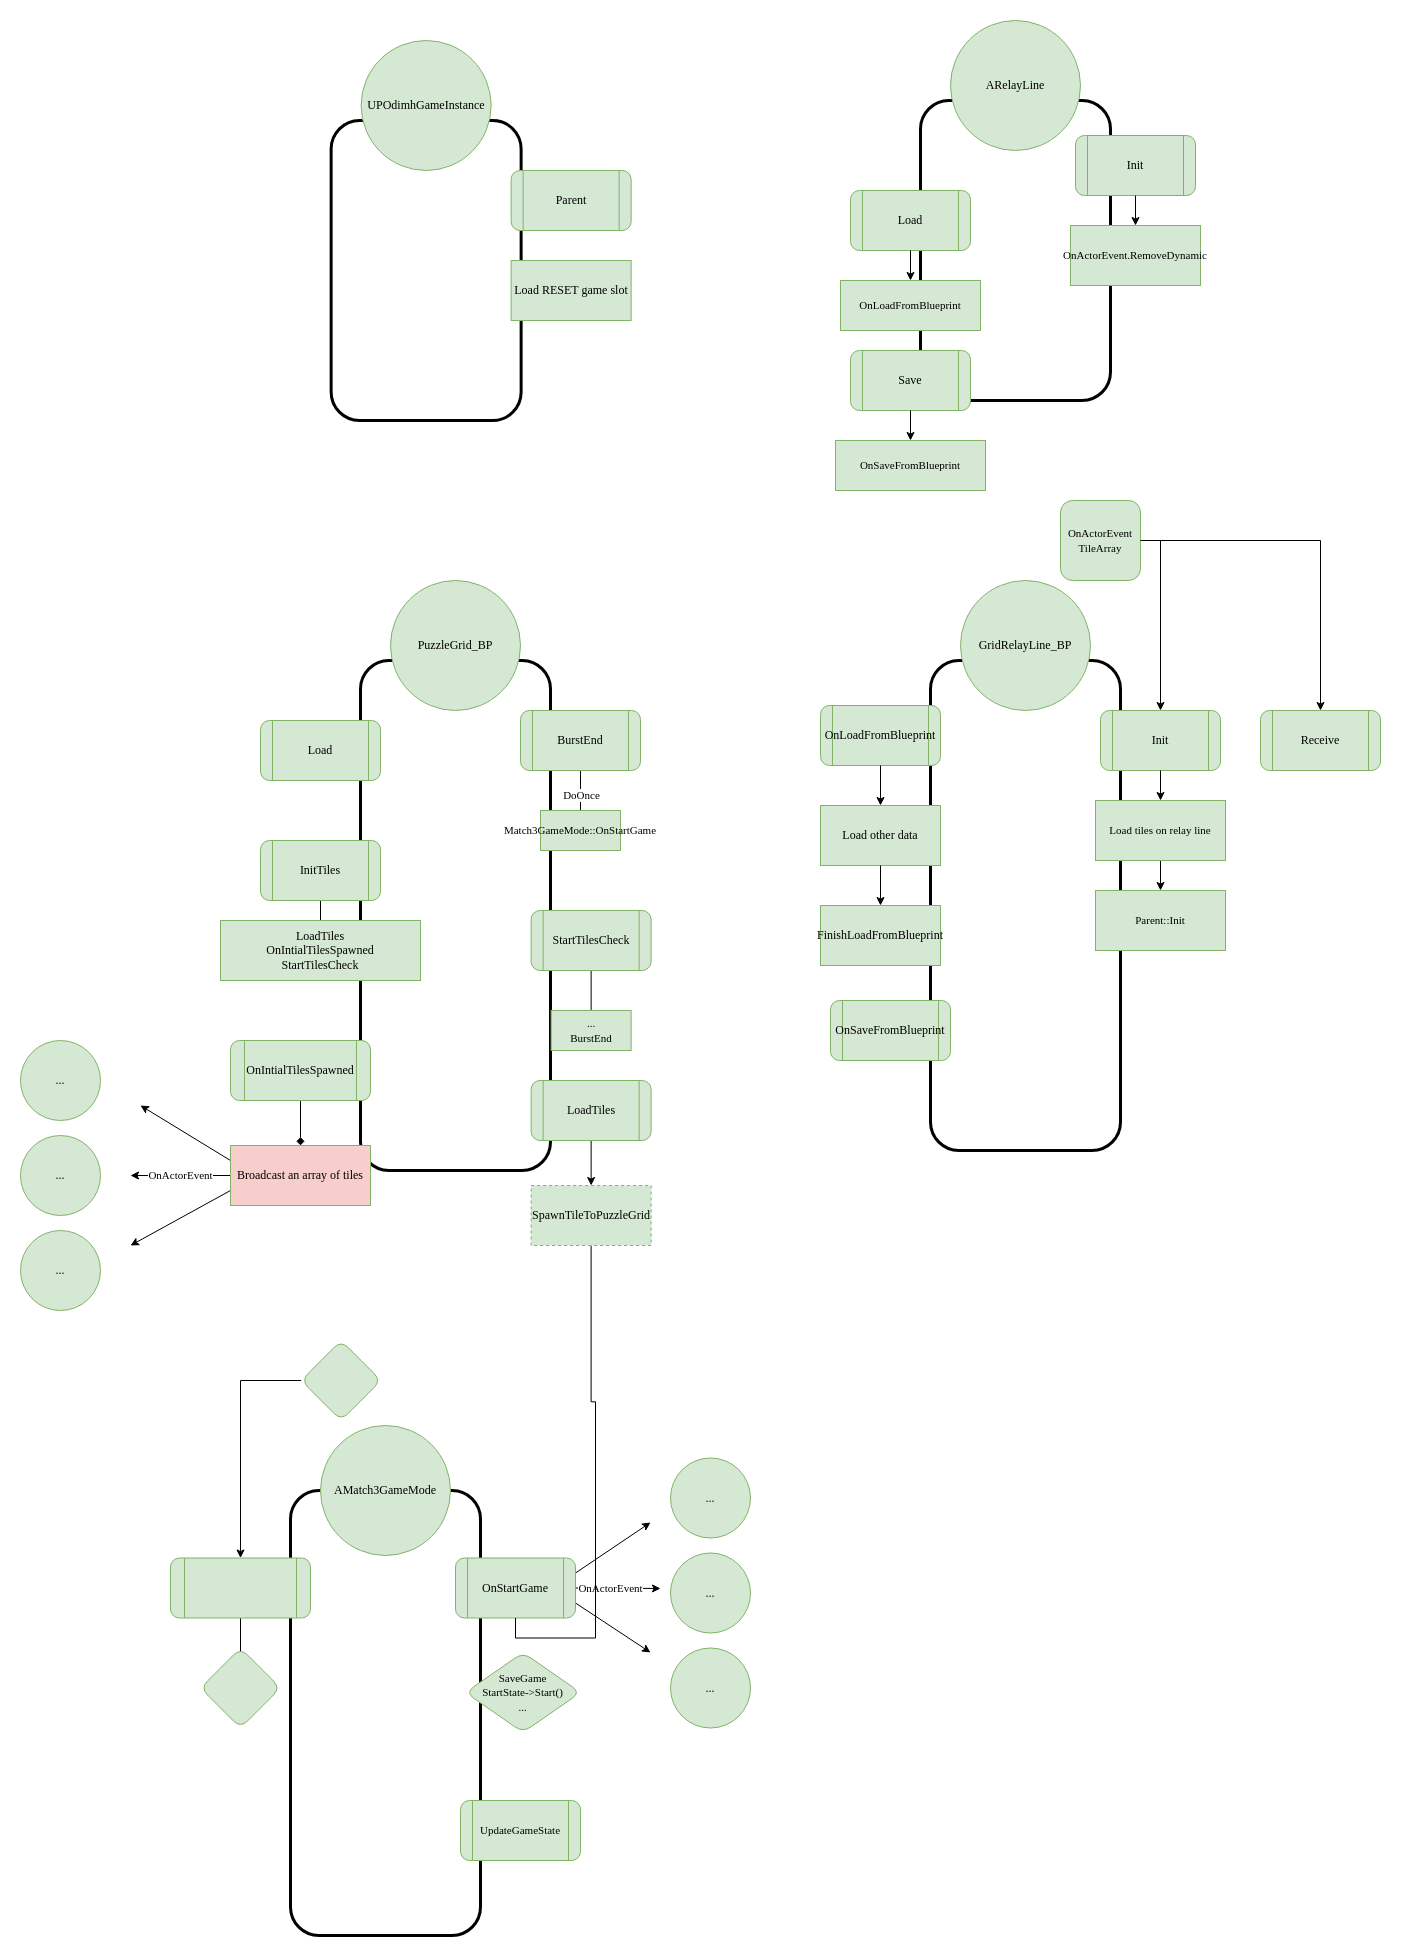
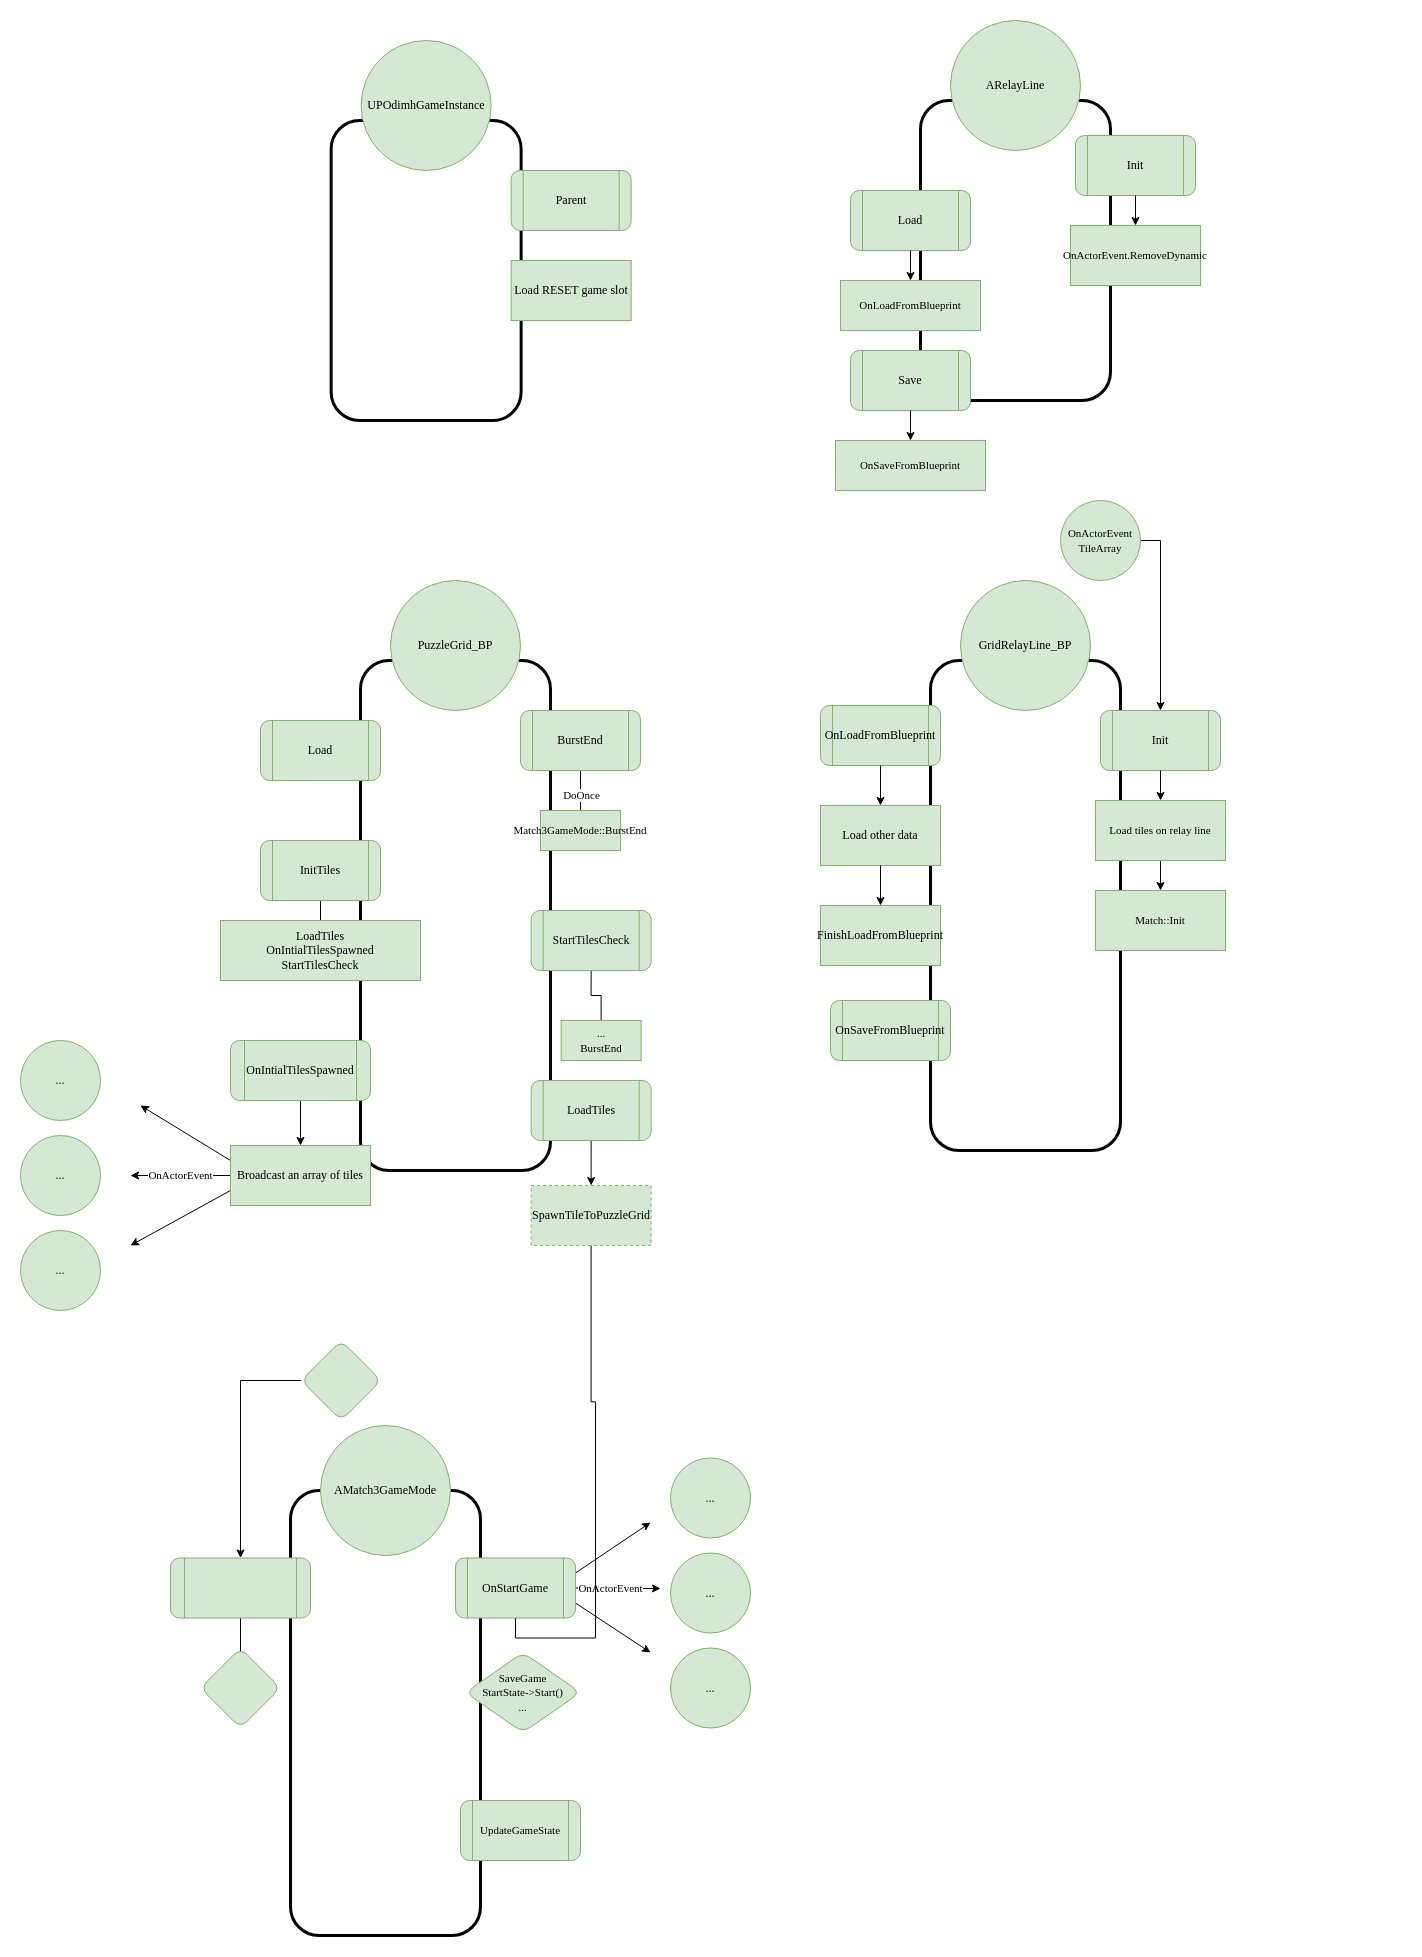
node "OnActorEvent TileArray": shape rounded rectangle -> ellipse
edge "OnActorEvent TileArray" -> "Receive": removed
node "Receive": removed
node "Match3GameMode::OnStartGame": label "Match3GameMode::OnStartGame" -> "Match3GameMode::BurstEnd"
node "Parent::Init": label "Parent::Init" -> "Match::Init"
node "... BurstEnd": moved (591, 1031) -> (601, 1041)
edge "OnIntialTilesSpawned" -> "Broadcast an array of tiles": arrowhead diamond -> classic
node "Broadcast an array of tiles": fillcolor #f8cecc -> #d5e8d4
